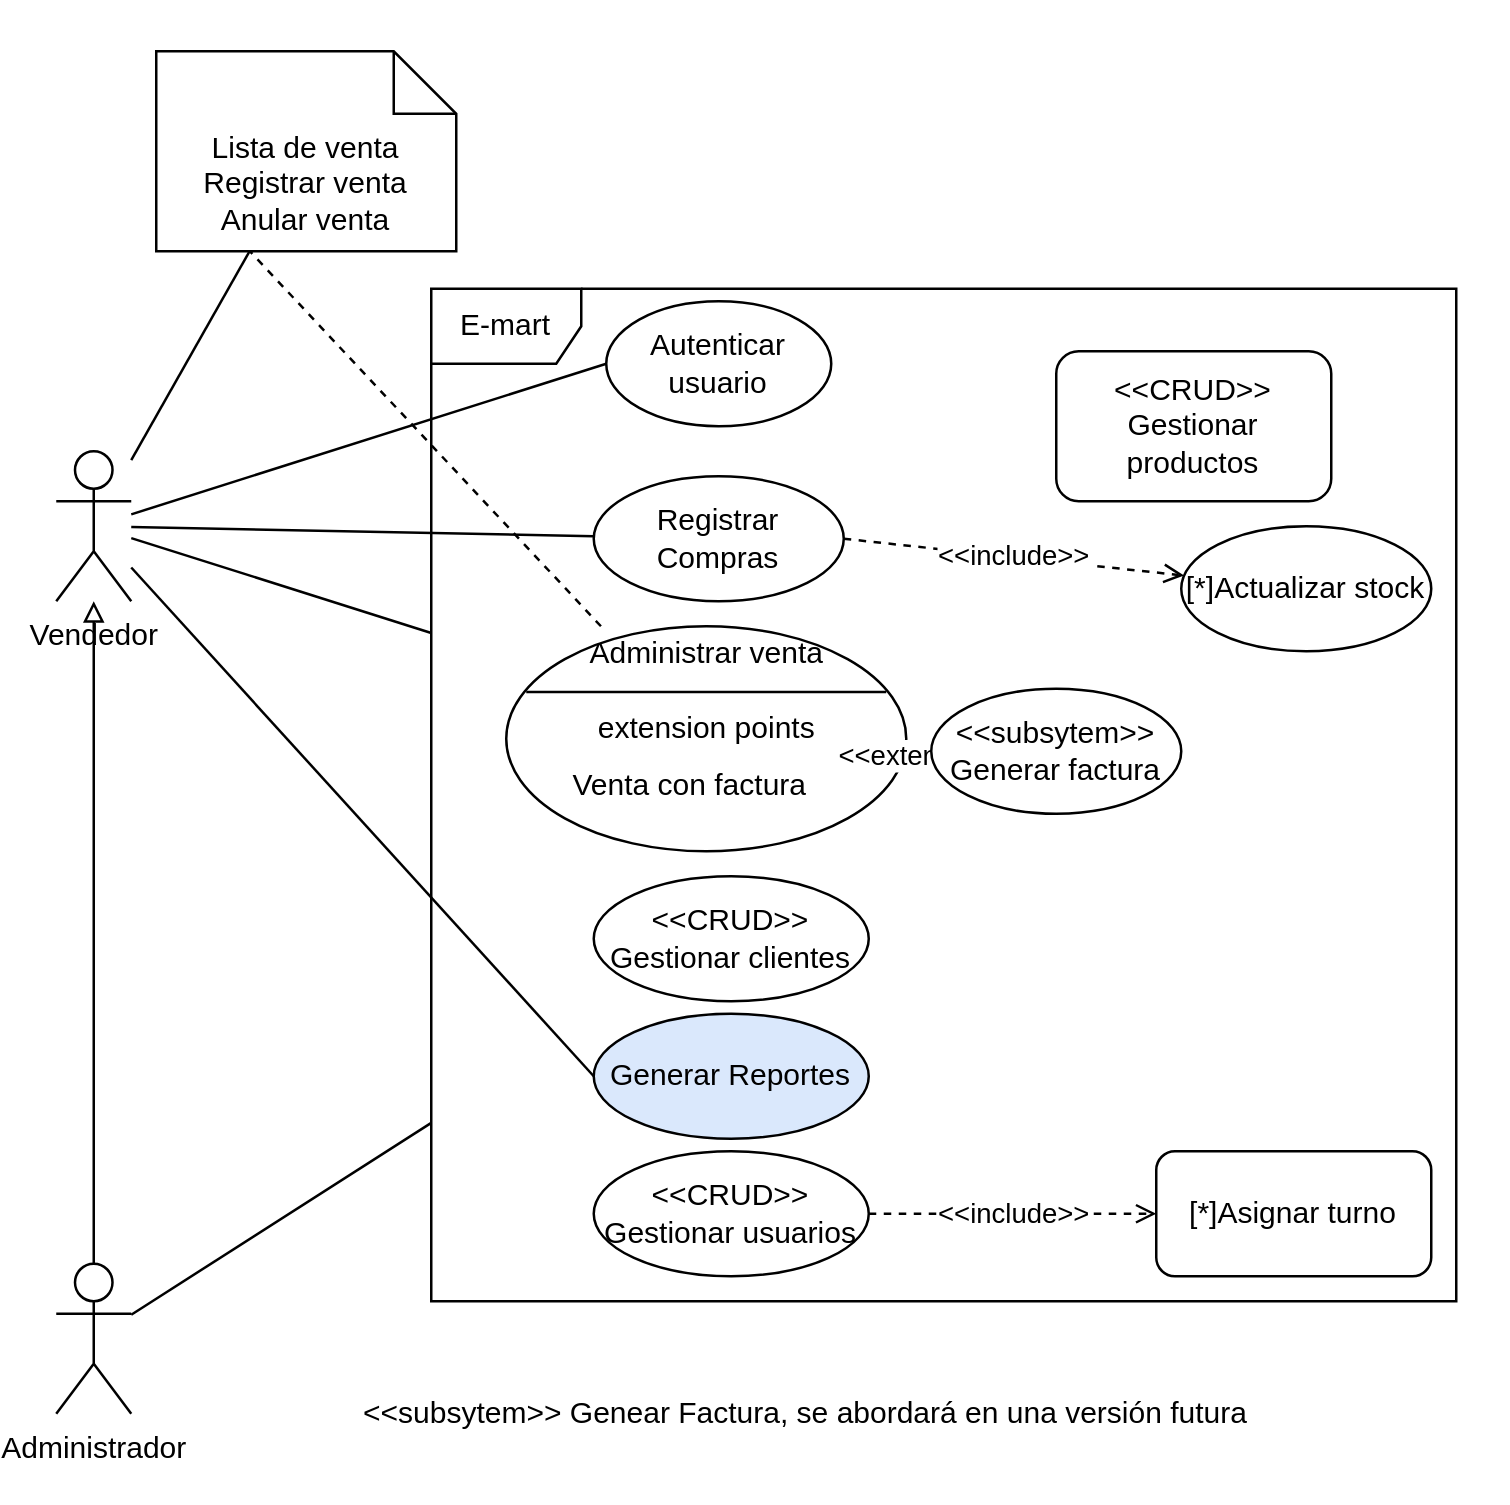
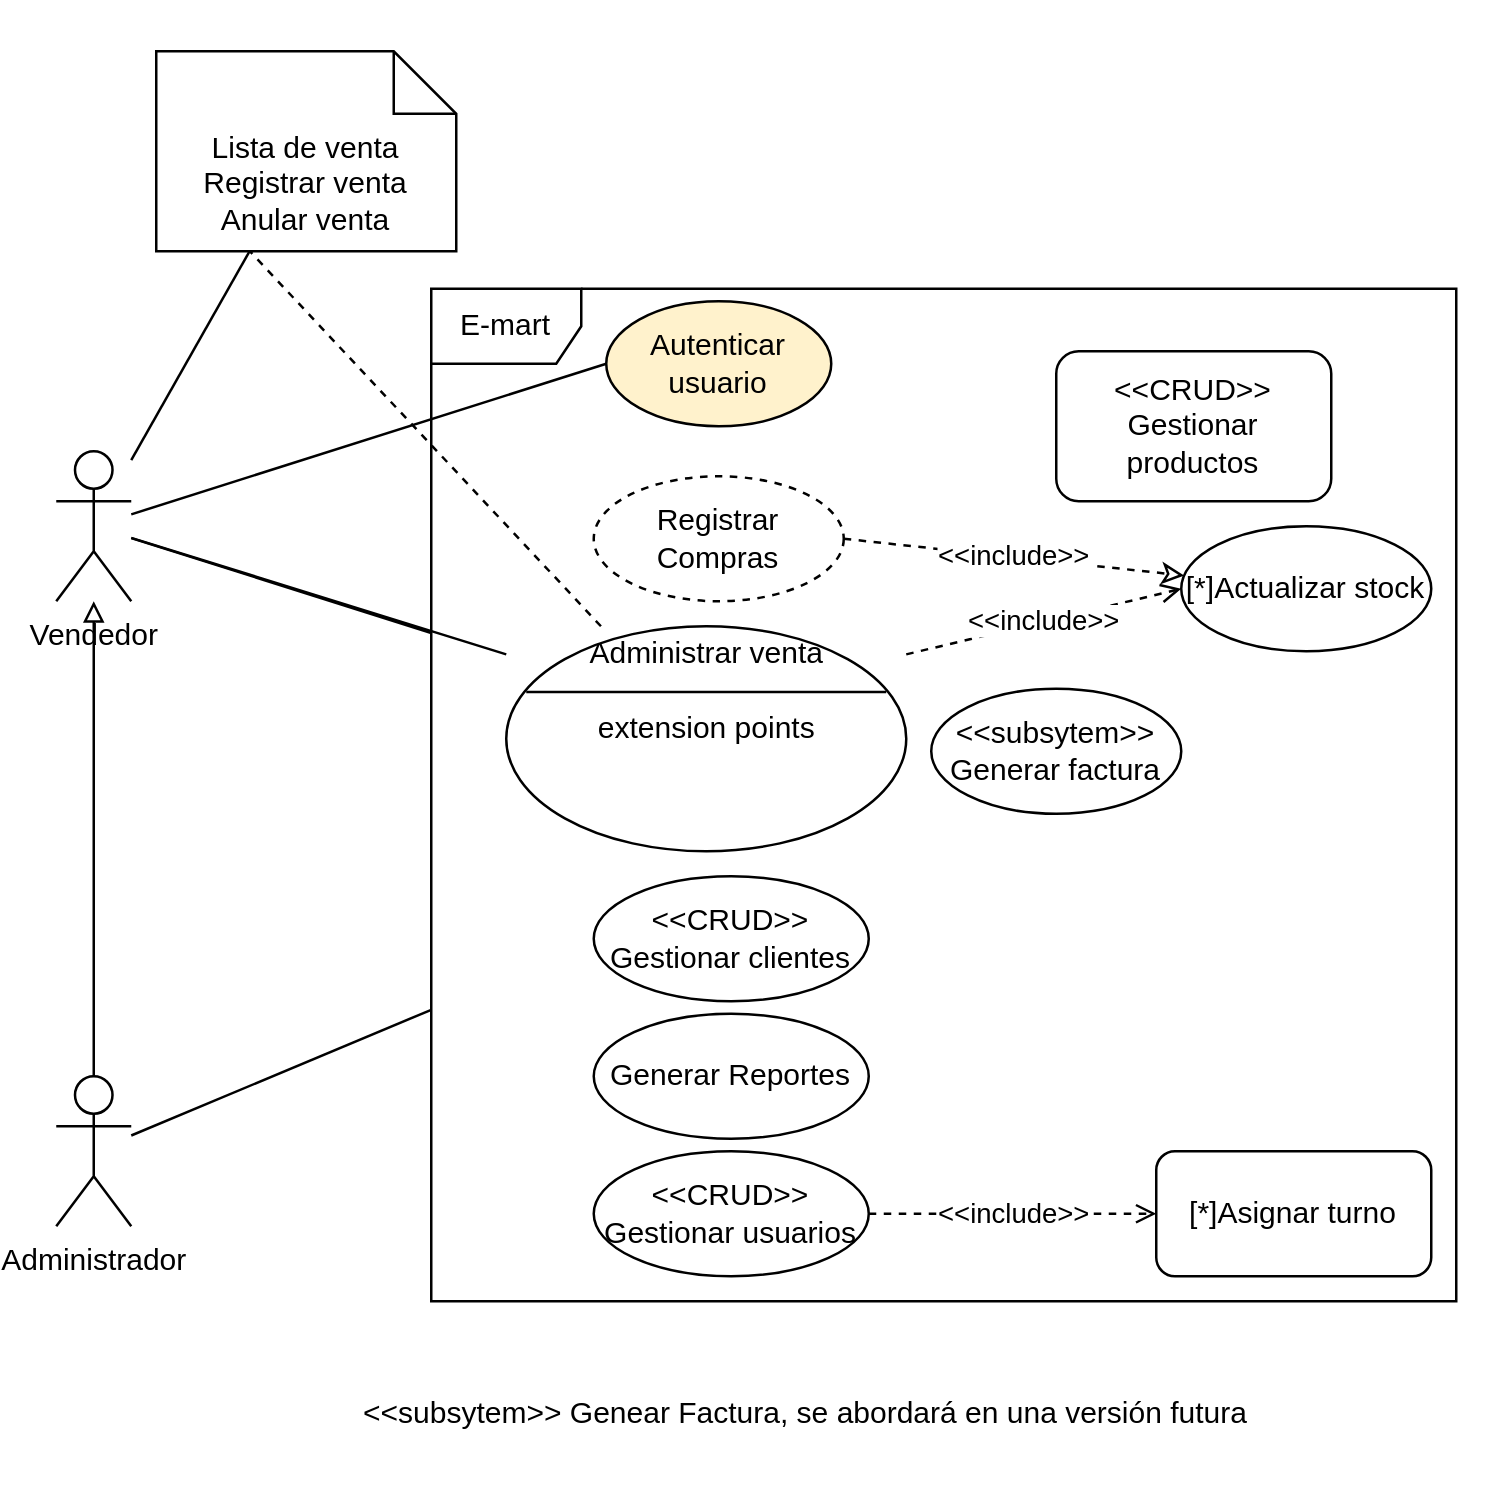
node "Autenticar usuario": fillcolor #ffffff -> #fff2cc
edge "Vendedor" -- "Registrar Compras": now "Vendedor" -- "Administrar venta"
node "Registrar Compras": style solid -> dashed
edge "Registrar Compras" -> "[*]Actualizar stock": arrowhead open -> classic
edge "Administrar venta" -> "[*]Actualizar stock": added, label "<<include>>"
edge "Vendedor" -- "Generar Reportes": removed
edge "<<subsytem>> Generar factura" -> "Venta con factura": removed, label "<<extends>>"
node "Venta con factura": removed
node "Generar Reportes": fillcolor #dae8fc -> #ffffff
node "Administrador": moved (94, 1339) -> (94, 1151)
